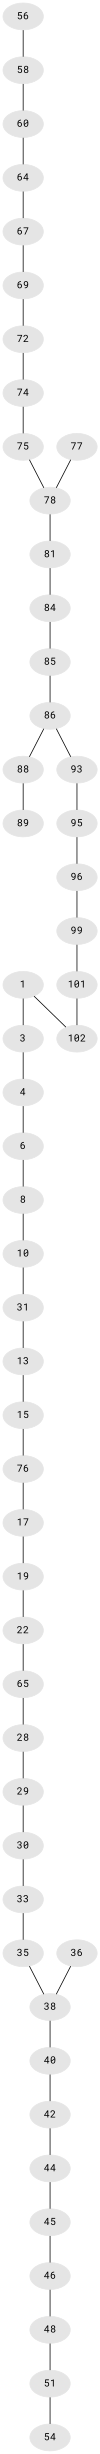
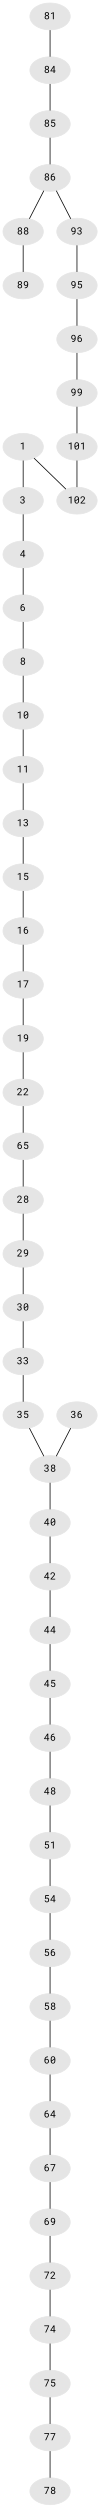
edge "75" -- "78": now "75" -- "77"
edge "78" -- "81": removed
node "31": label "31" -> "11"
node "76": label "76" -> "16"
edge "54" -- "56": added
